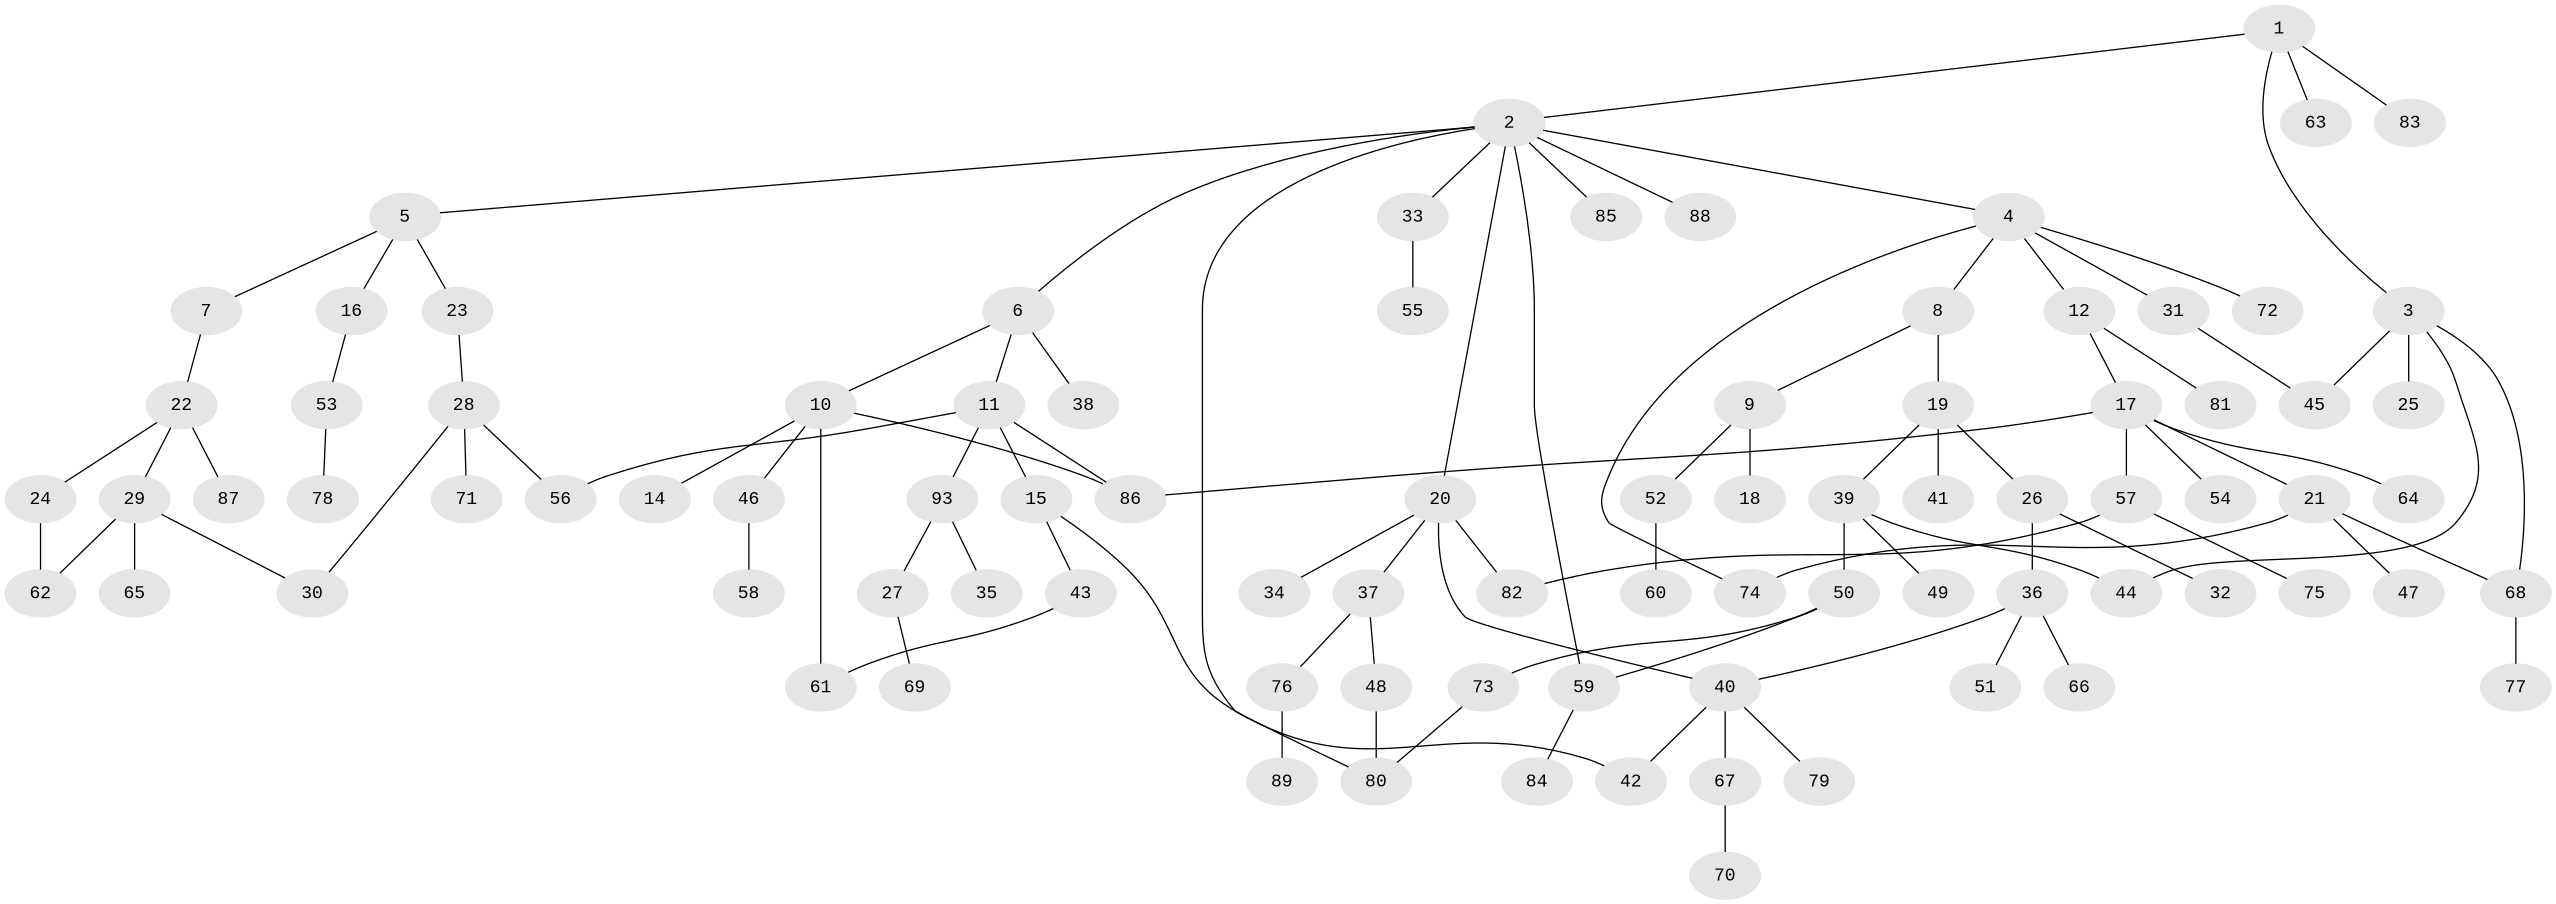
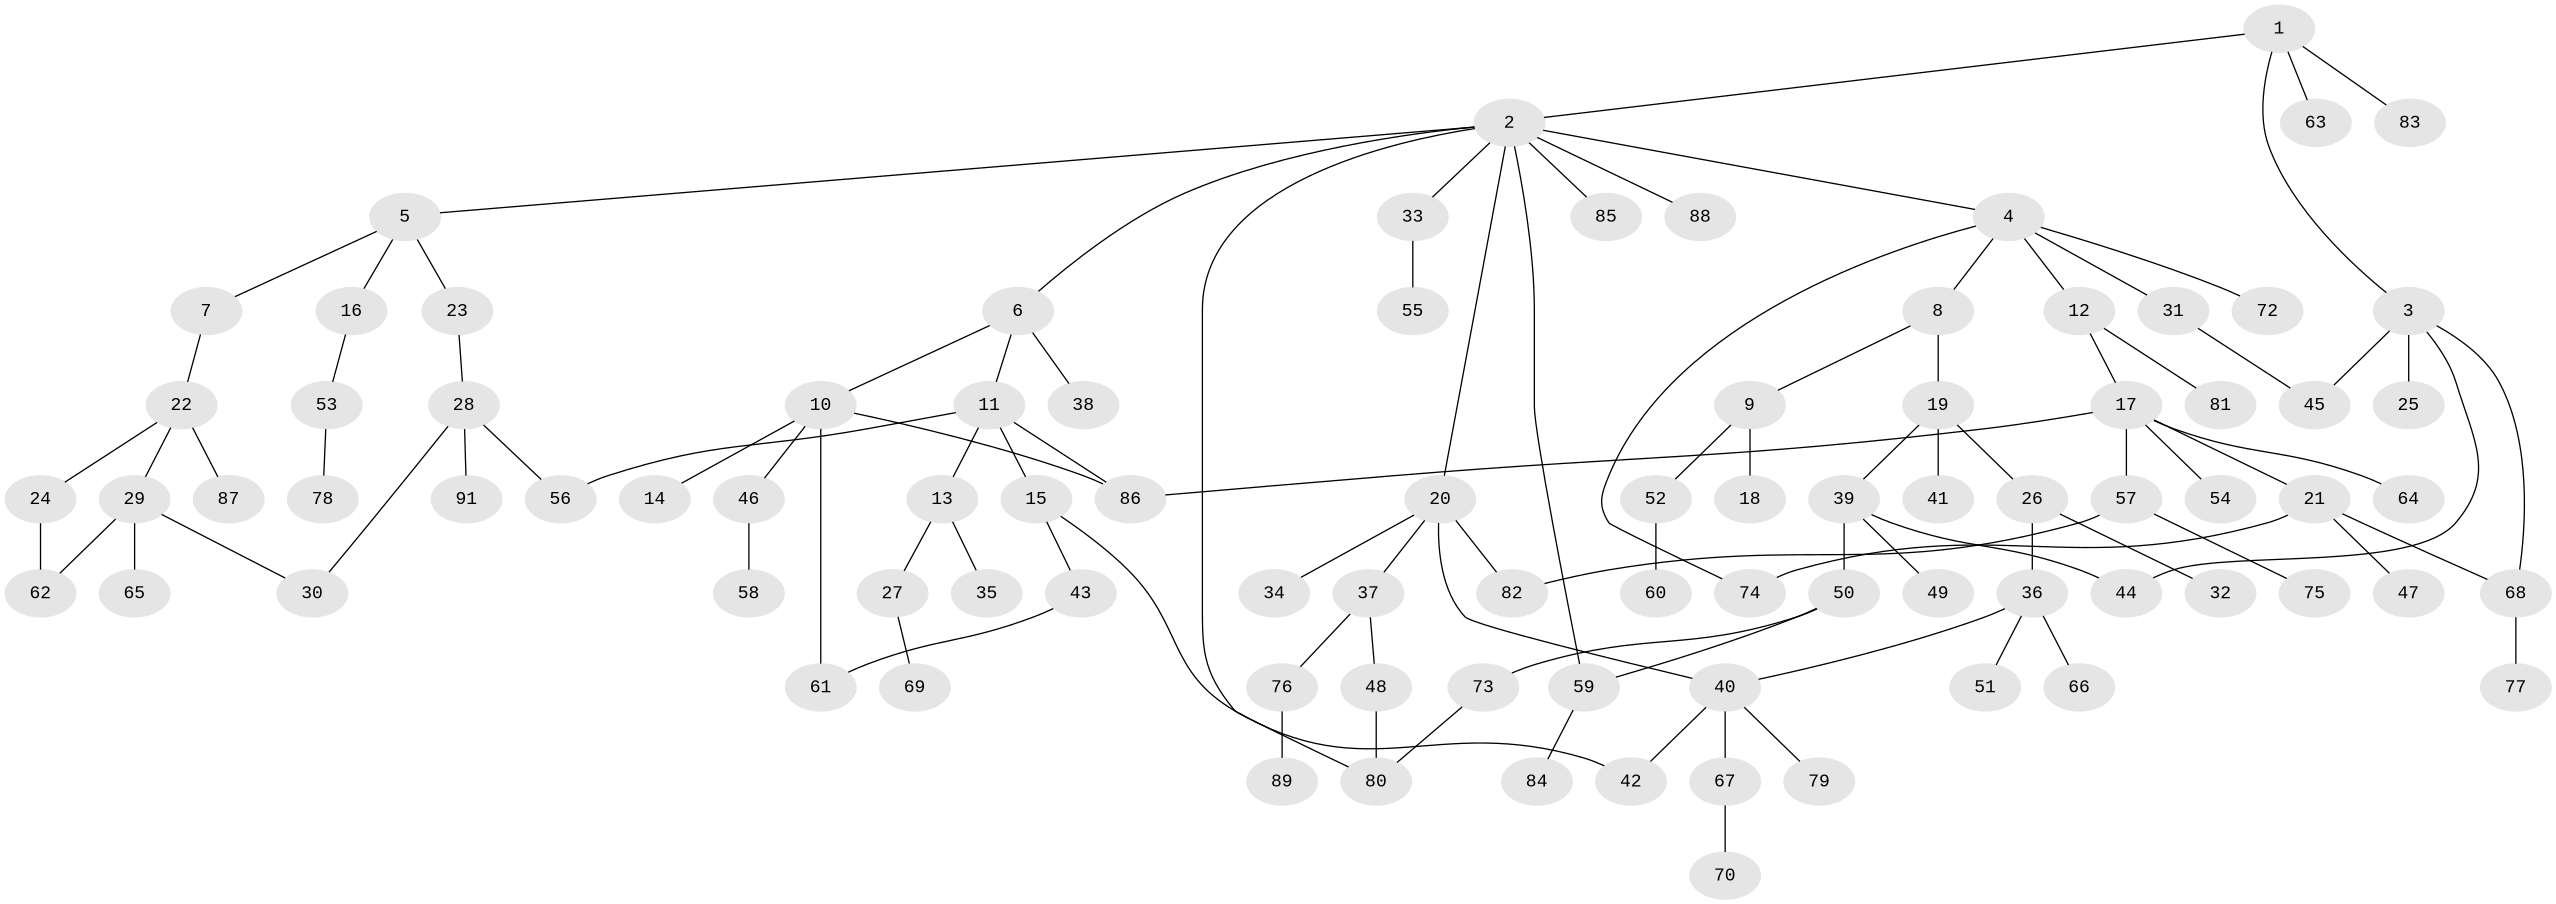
node "71": label "71" -> "91"
node "93": label "93" -> "13"
